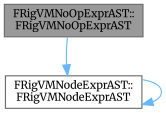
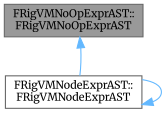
edge "FRigVMNoOpExprAST:: FRigVMNoOpExprAST" -> "FRigVMNodeExprAST:: FRigVMNodeExprAST": reversed
